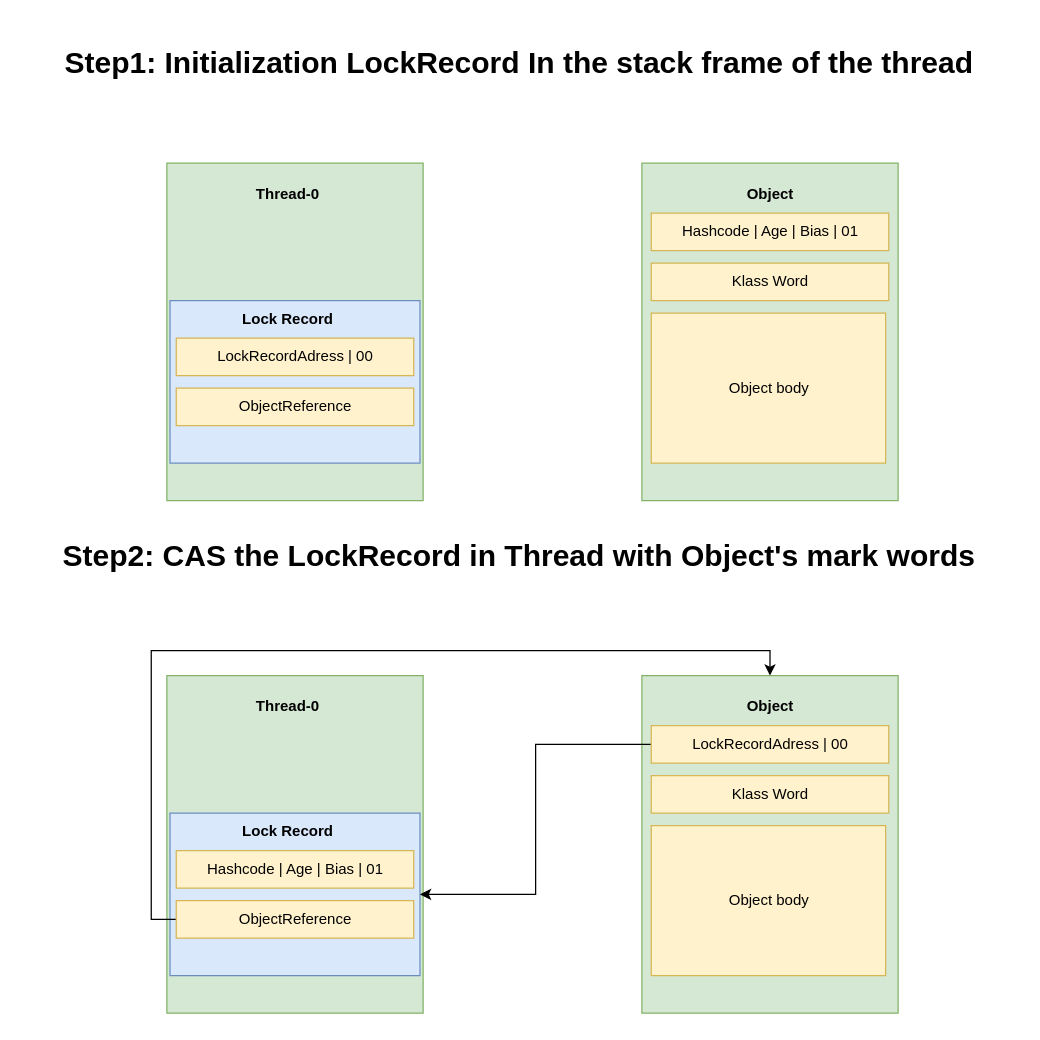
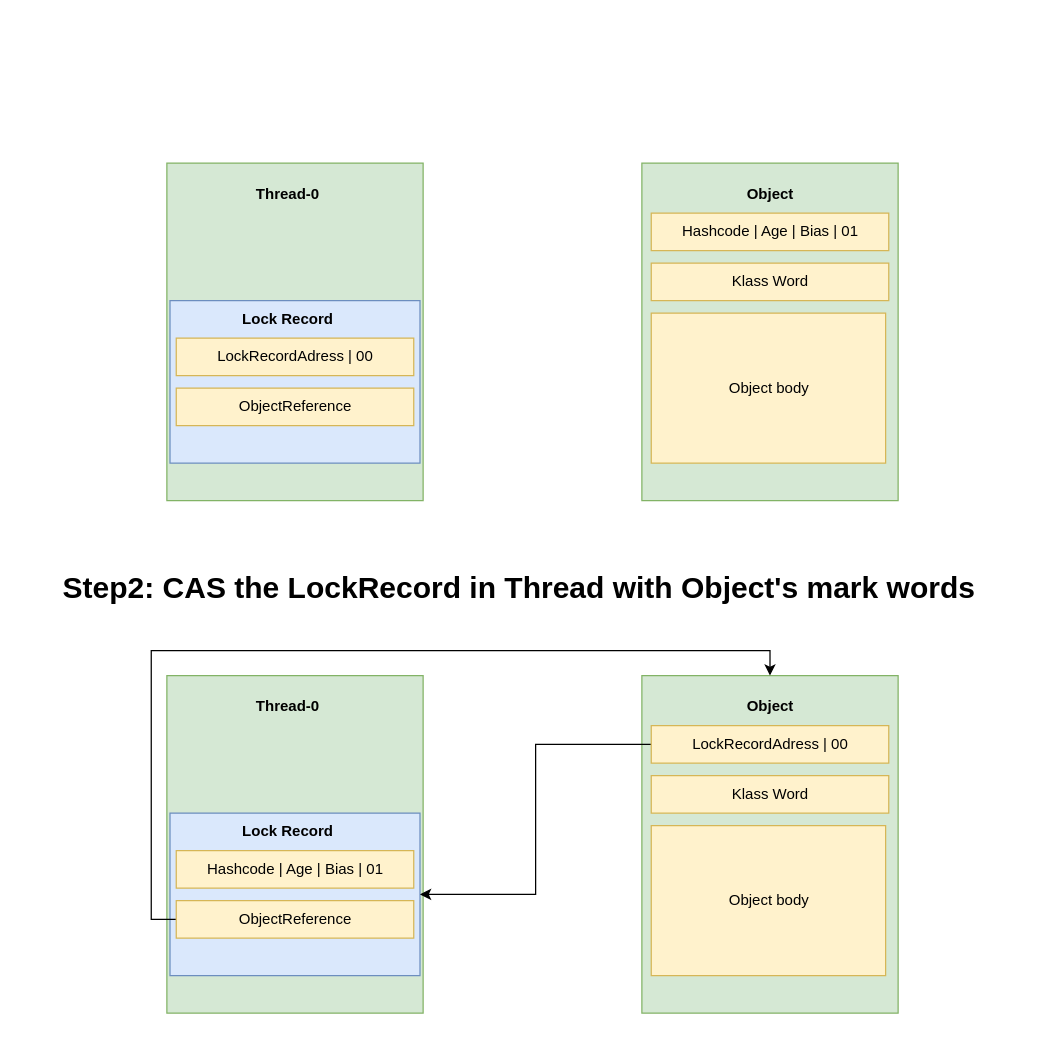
node "Step1: Initialization LockRecord In the stack frame of the thread": removed
node "Step2: CAS the LockRecord in Thread with Object's mark words": moved (519, 557) -> (519, 588)
